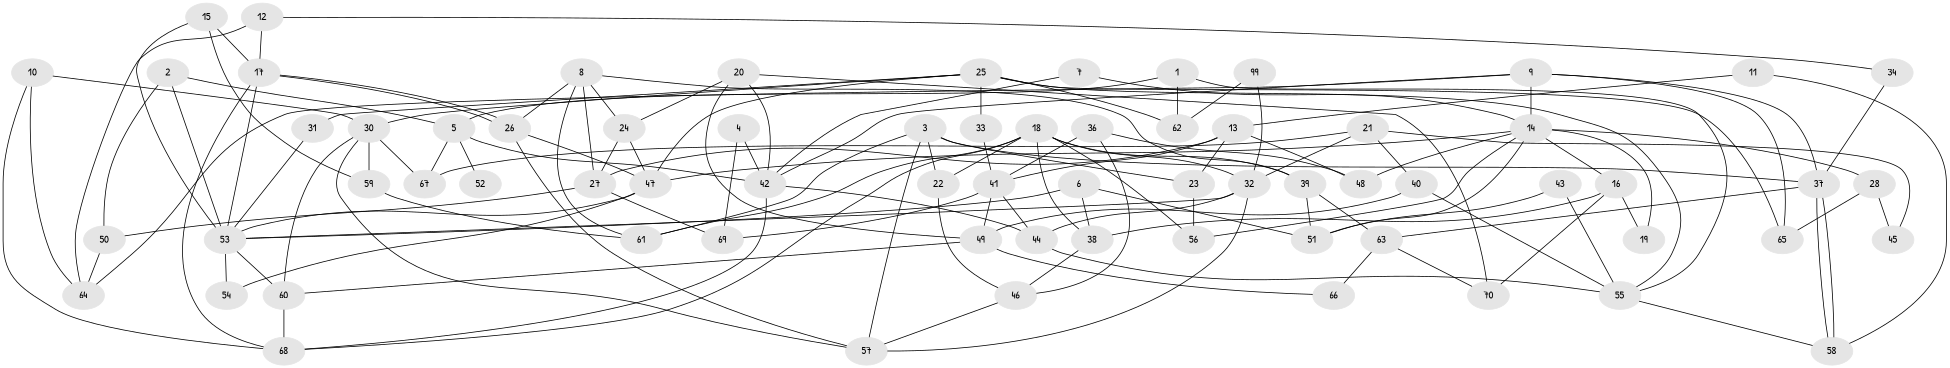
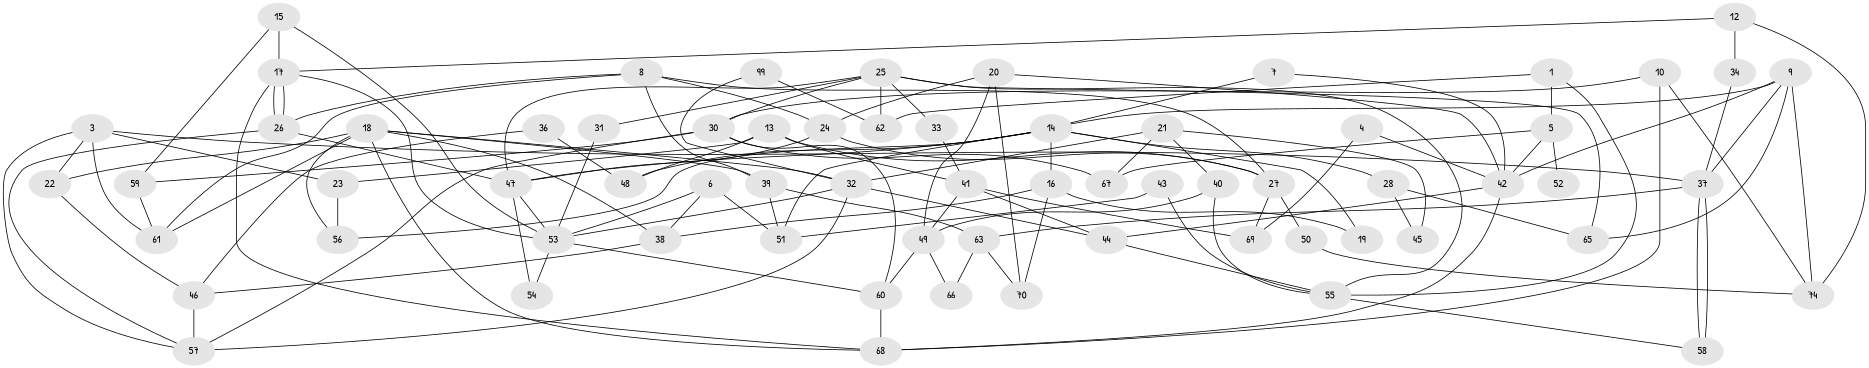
node "2": removed
node "11": removed
edge "36" -- "41": removed
node "64": label "64" -> "74"
